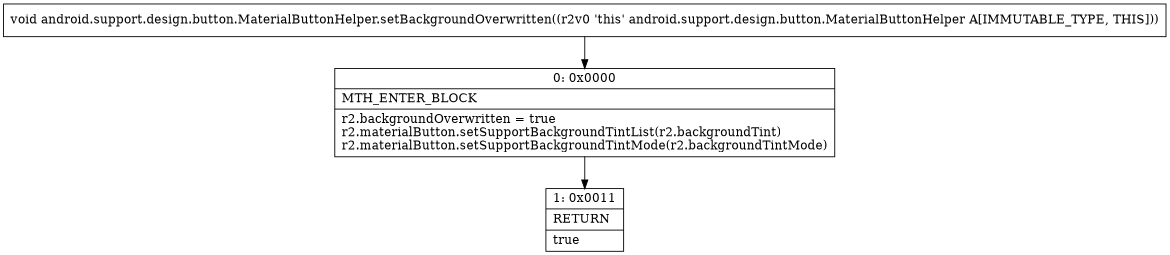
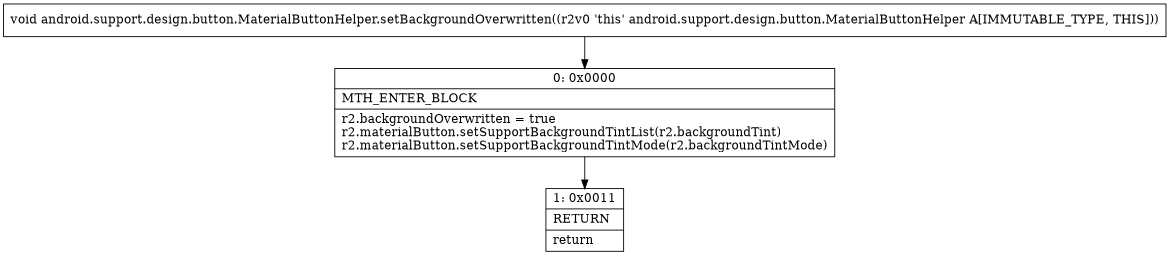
node "1: 0x0011": text "true" -> "return"
